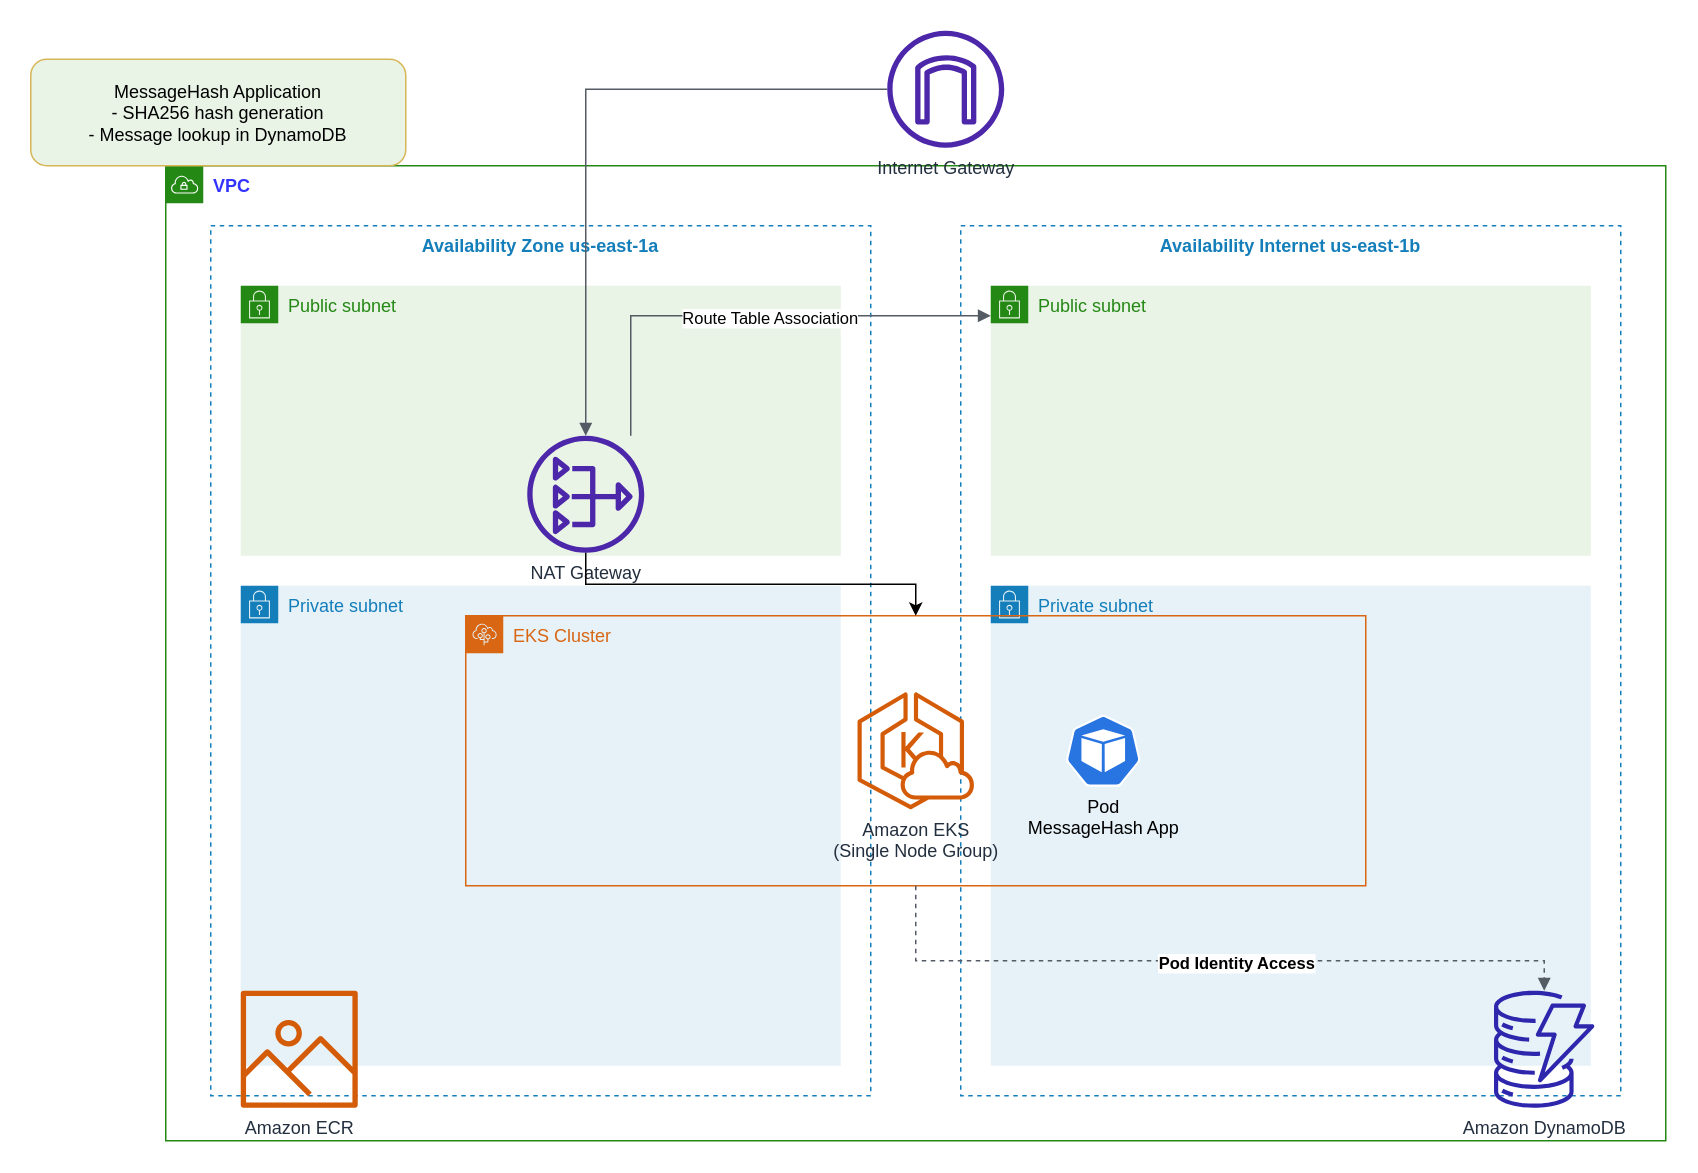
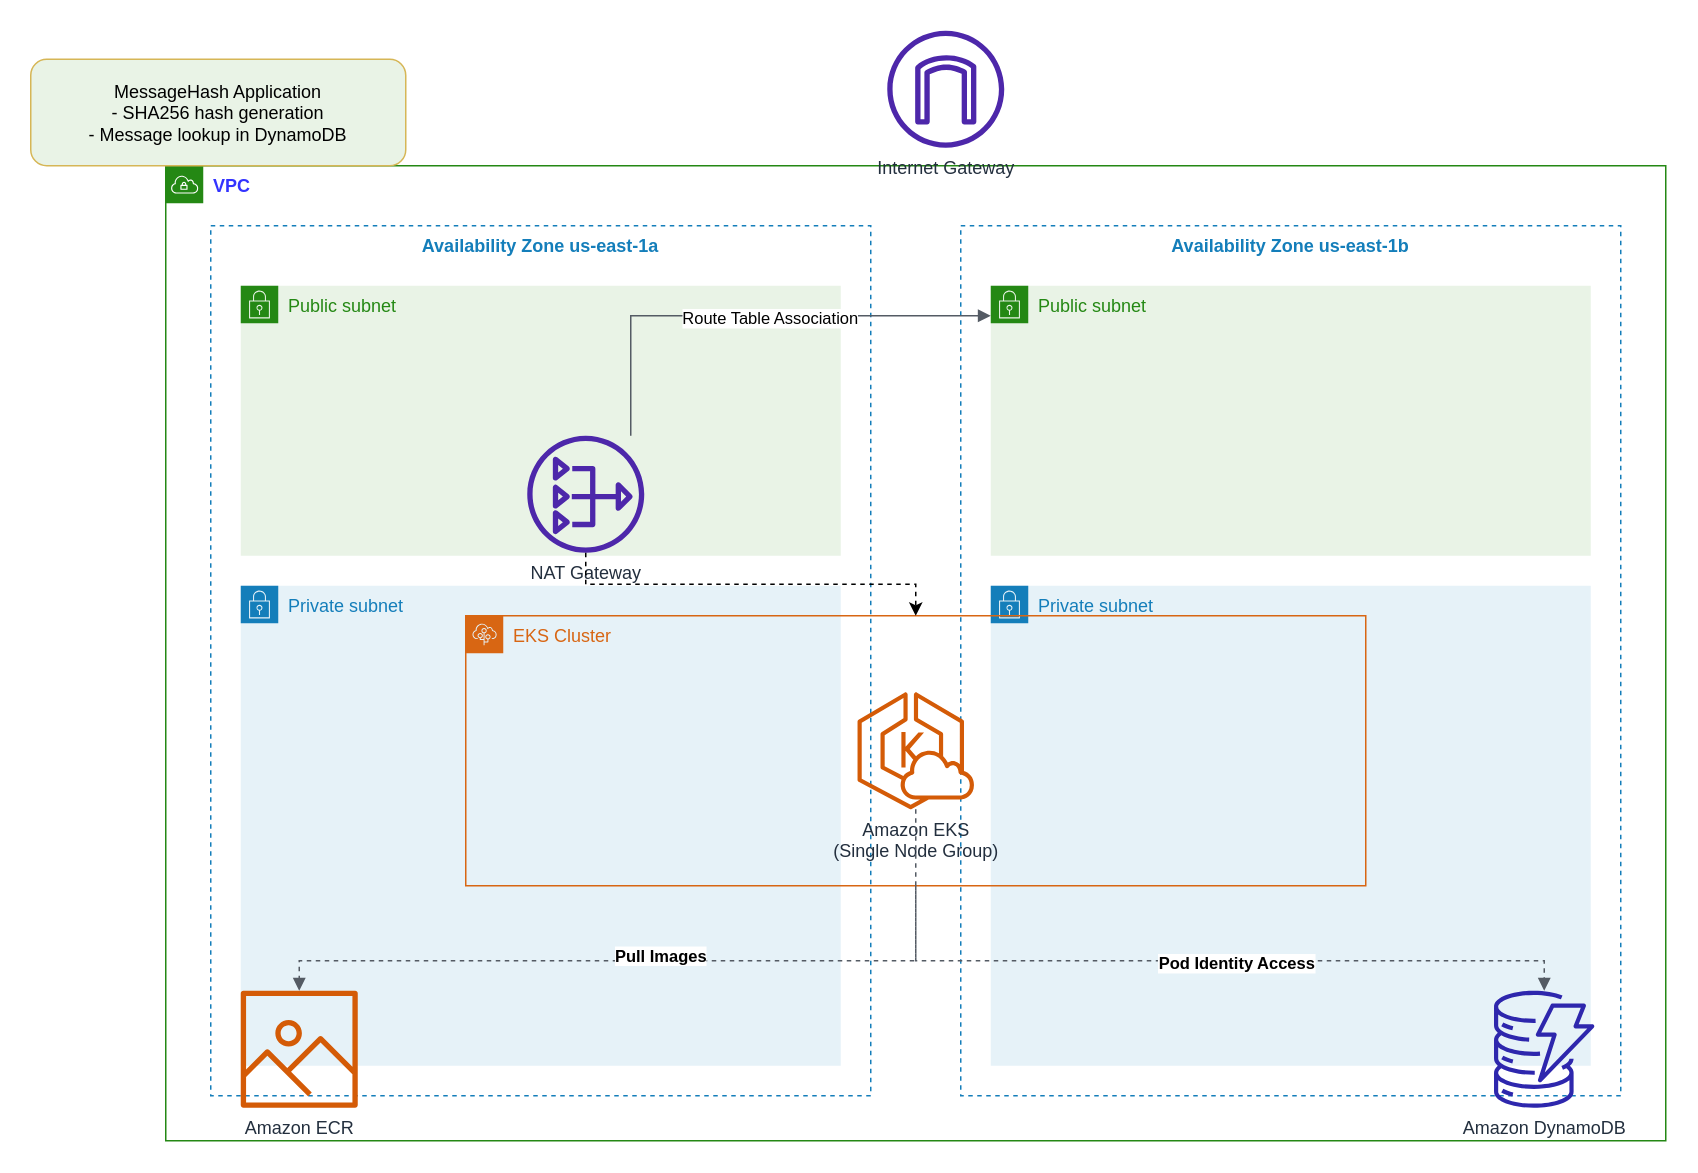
edge "Internet Gateway" -> "NAT Gateway": removed
node "Availability Internet us-east-1b": label "Availability Internet us-east-1b" -> "Availability Zone us-east-1b"
edge "NAT Gateway" -> "EKS Cluster": style solid -> dashed
node "Pod MessageHash App": removed
edge "Amazon EKS (Single Node Group)" -> "Amazon ECR": added, label "Pull Images"
